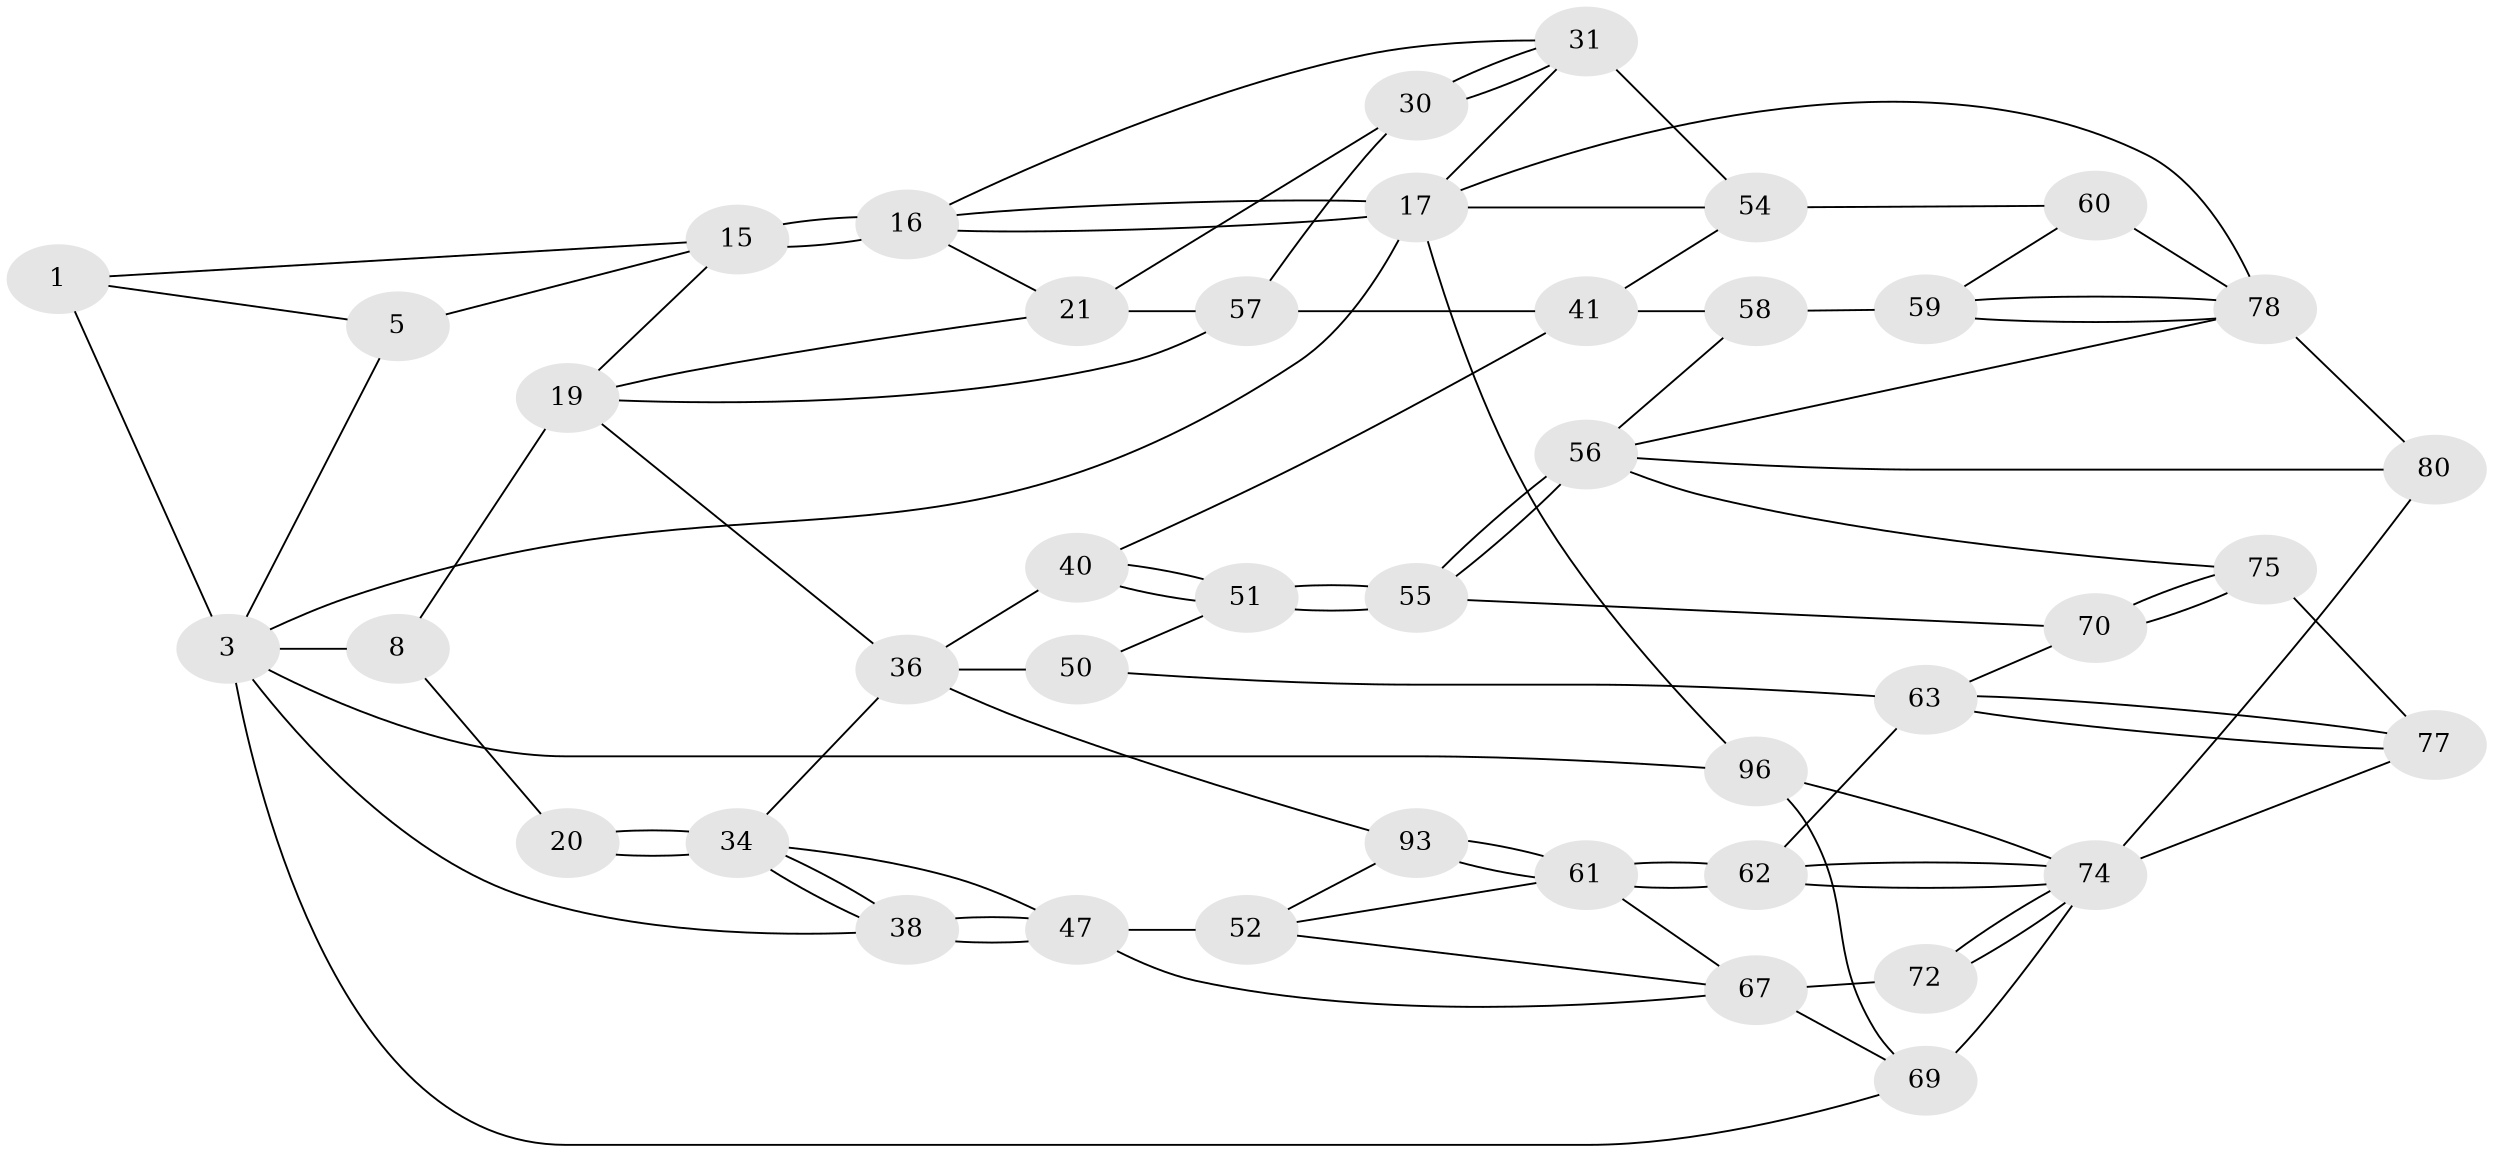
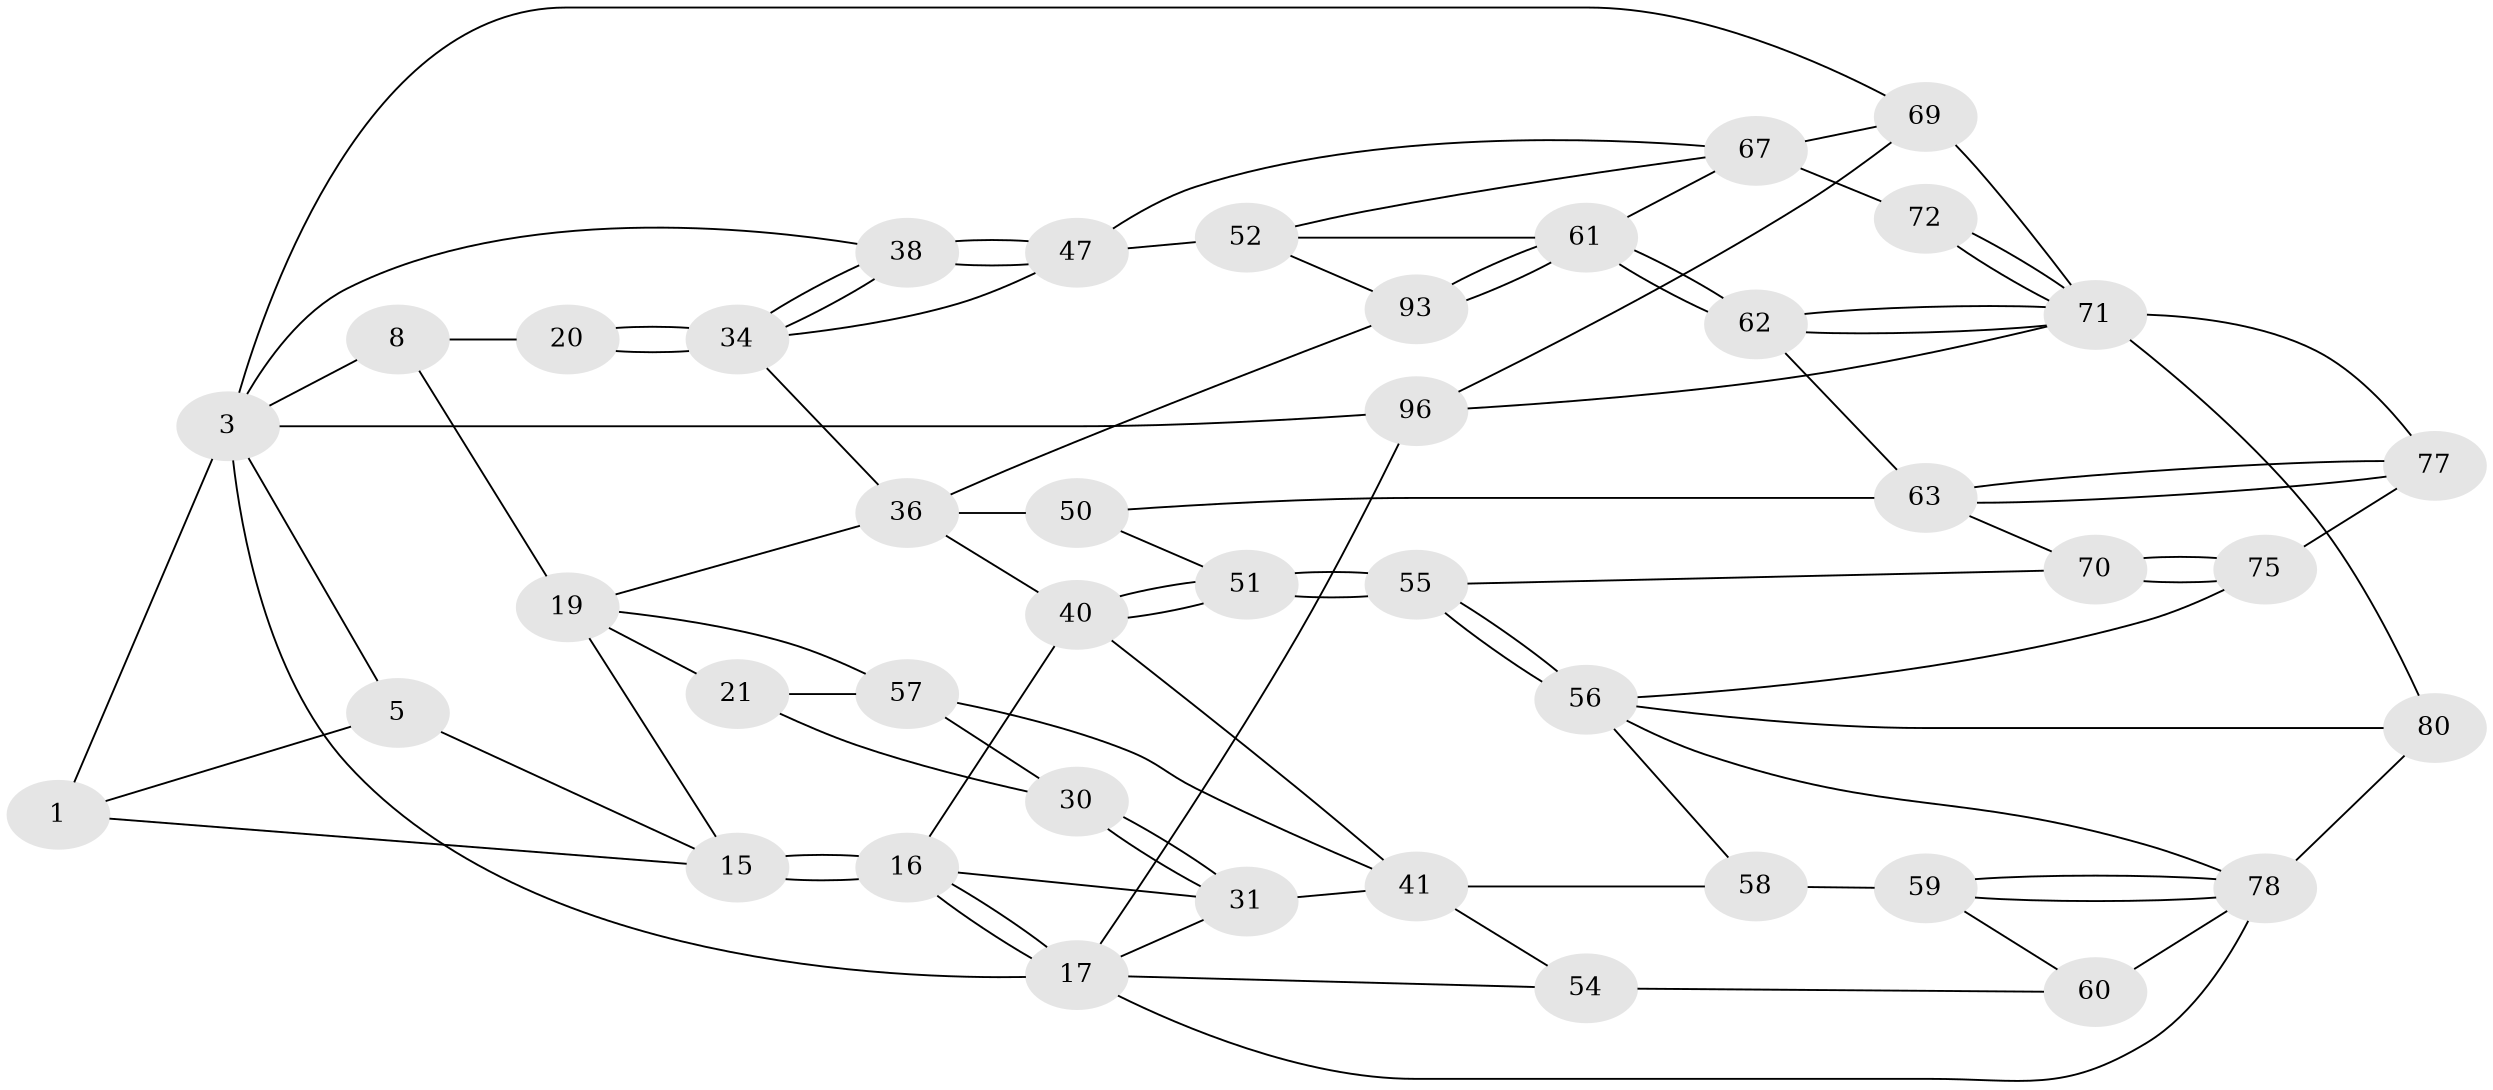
edge "31" -- "54": now "31" -- "41"
edge "16" -- "21": now "16" -- "40"
node "74": label "74" -> "71"
